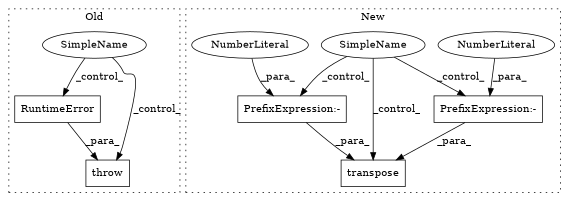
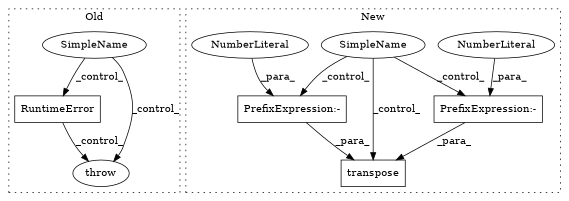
edge "RuntimeError" -> "throw": label "_para_" -> "_control_"
node "throw": shape box -> ellipse
